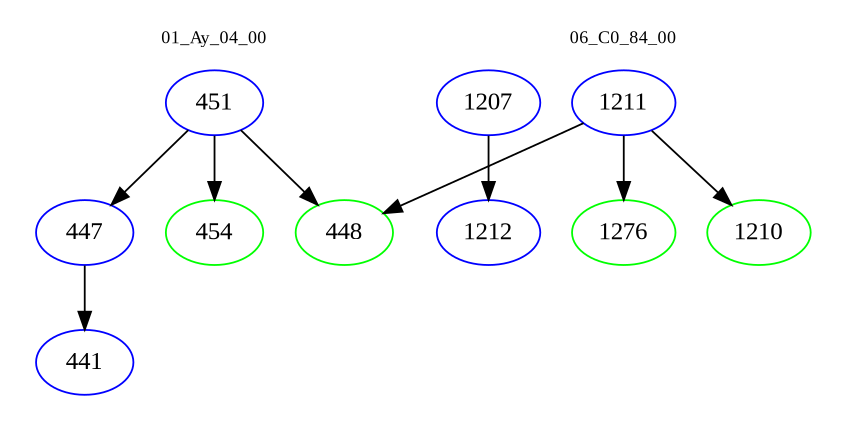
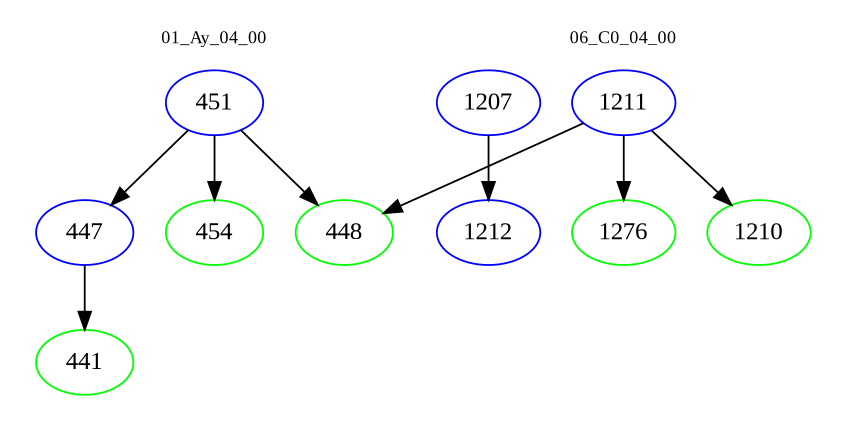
cluster "06_C0_84_00": label "06_C0_84_00" -> "06_C0_04_00"
node "441": color blue -> green
